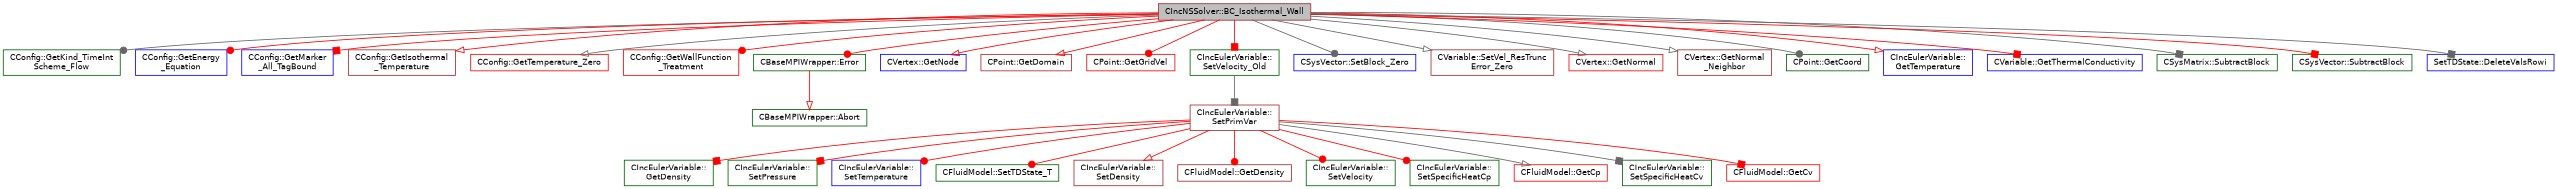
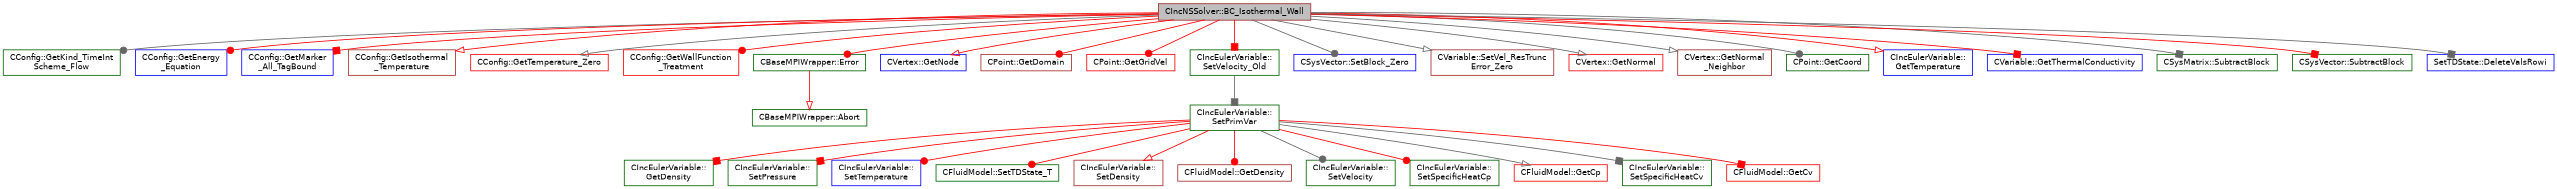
edge "CIncNSSolver::BC_Isothermal_Wall" -> "CPoint::GetDomain": arrowhead onormal -> dot
node "CIncEulerVariable:: SetPrimVar": color brown -> darkgreen
edge "CIncEulerVariable:: SetPrimVar" -> "CIncEulerVariable:: SetVelocity": color red -> gray40
